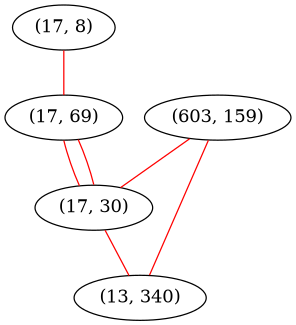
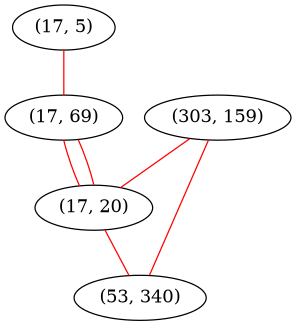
node "(17, 8)": label "(17, 8)" -> "(17, 5)"
node "(603, 159)": label "(603, 159)" -> "(303, 159)"
node "(17, 30)": label "(17, 30)" -> "(17, 20)"
node "(13, 340)": label "(13, 340)" -> "(53, 340)"
